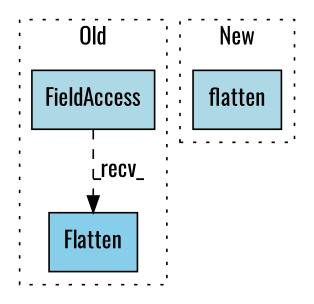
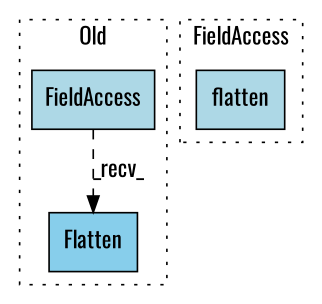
cluster "New": label "New" -> "FieldAccess"
